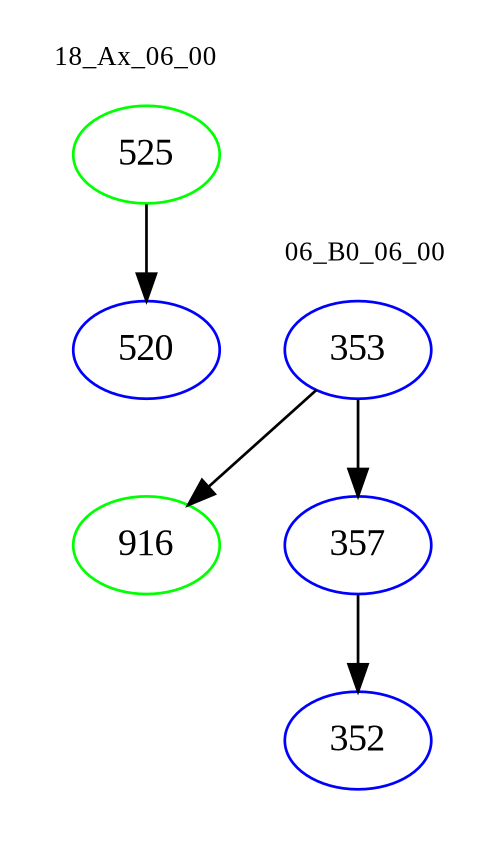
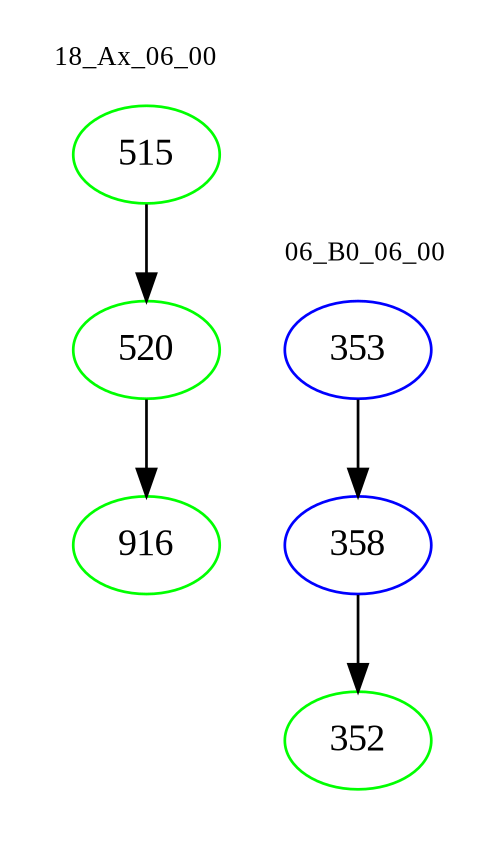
node "525": label "525" -> "515"
node "520": color blue -> green
edge "353" -> "916": now "520" -> "916"
node "357": label "357" -> "358"
node "352": color blue -> green
